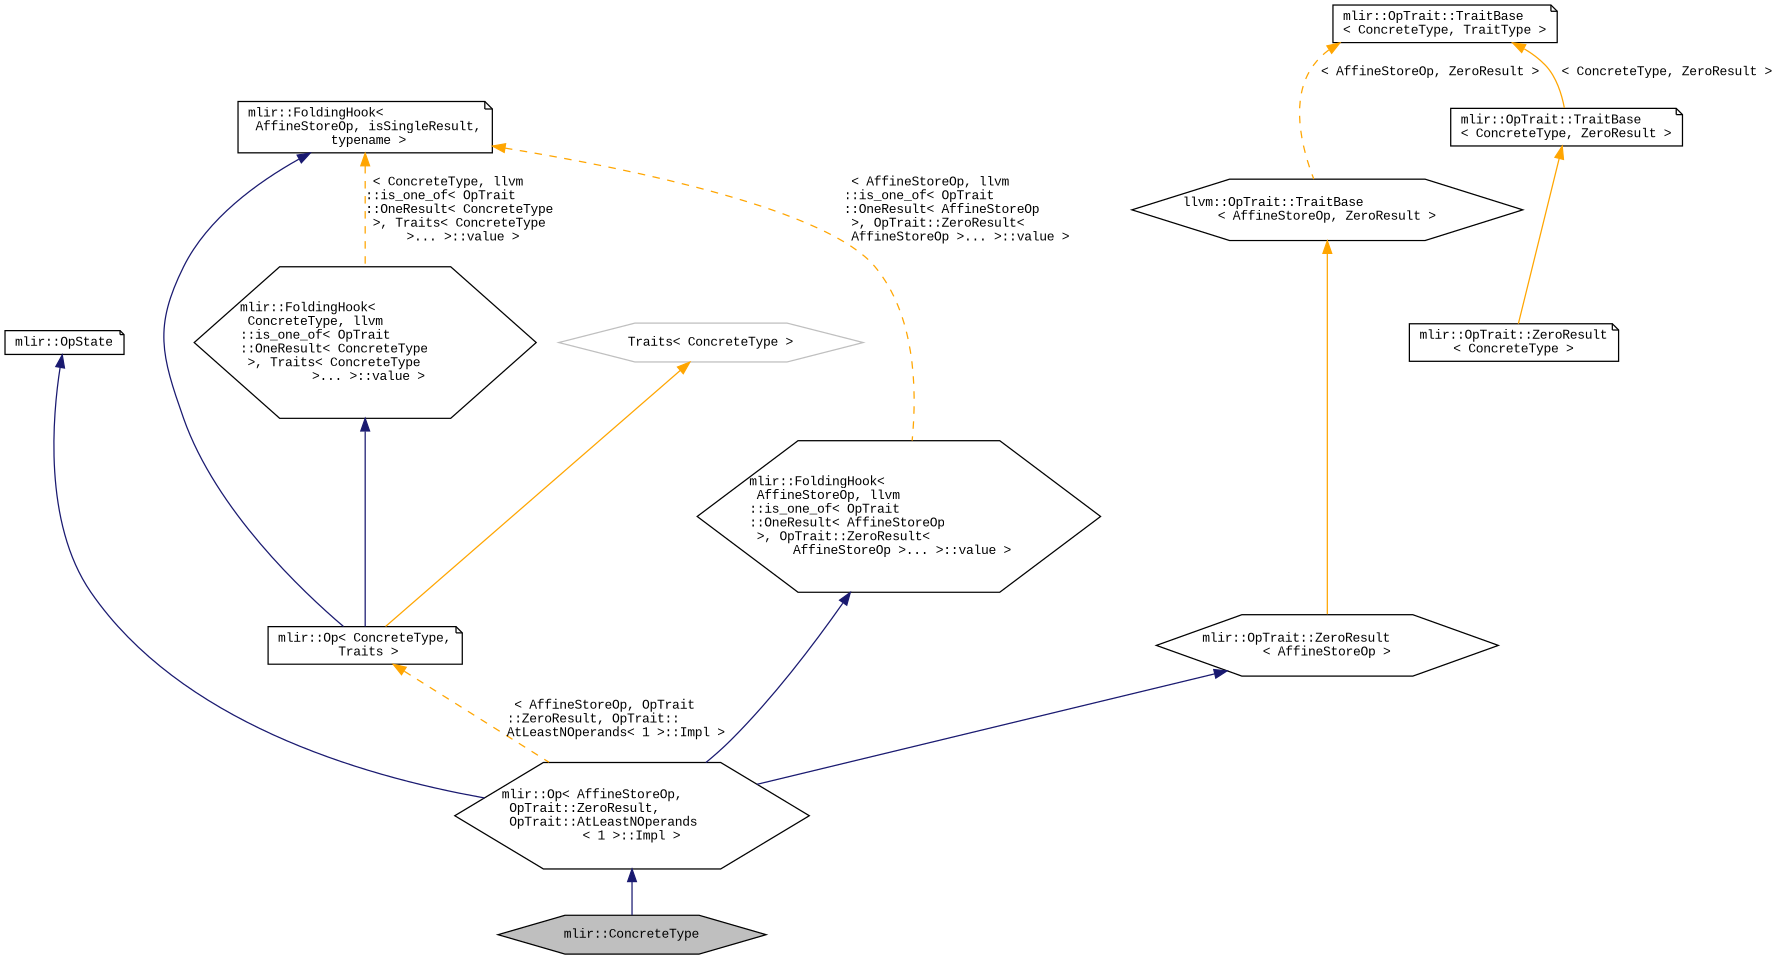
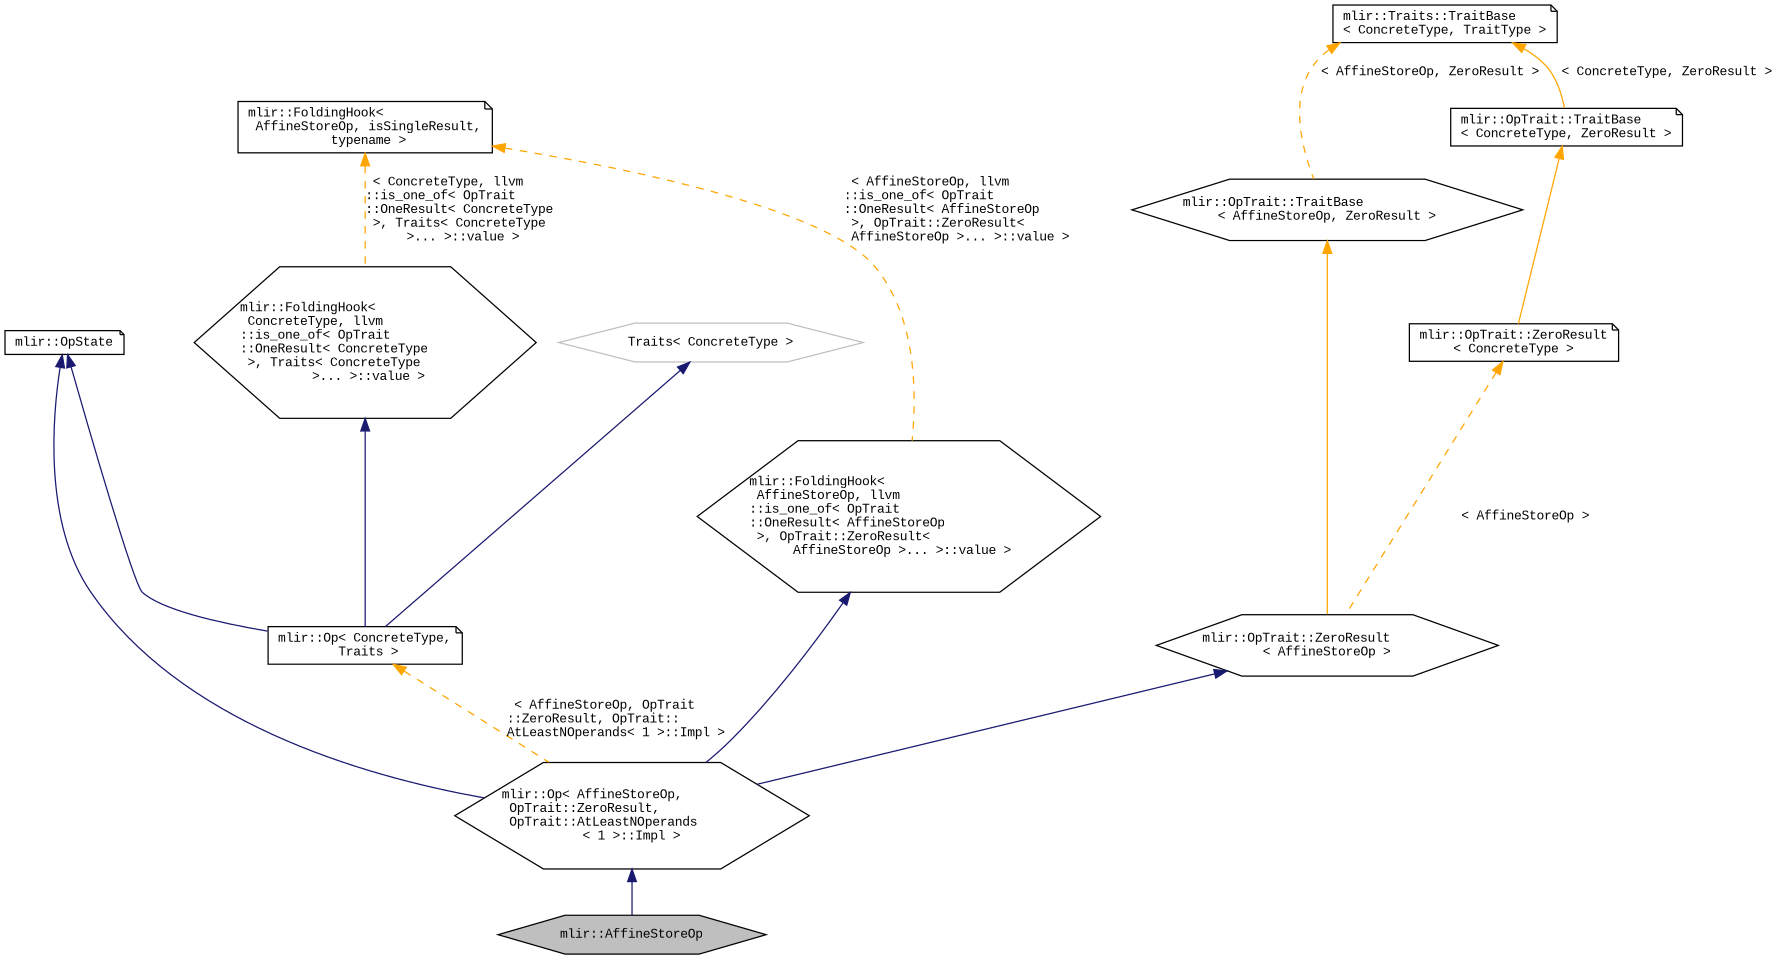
node "mlir::OpTrait::TraitBase < ConcreteType, TraitType >": label "mlir::OpTrait::TraitBase < ConcreteType, TraitType >" -> "mlir::Traits::TraitBase < ConcreteType, TraitType >"
node "llvm::OpTrait::TraitBase < AffineStoreOp, ZeroResult >": label "llvm::OpTrait::TraitBase < AffineStoreOp, ZeroResult >" -> "mlir::OpTrait::TraitBase < AffineStoreOp, ZeroResult >"
edge "mlir::Op< ConcreteType, Traits >" -> "mlir::FoldingHook< AffineStoreOp, isSingleResult, typename >": now "mlir::Op< ConcreteType, Traits >" -> "mlir::OpState"
edge "mlir::OpTrait::ZeroResult < AffineStoreOp >" -> "mlir::OpTrait::ZeroResult < ConcreteType >": added, label "< AffineStoreOp >"
edge "mlir::Op< ConcreteType, Traits >" -> "Traits< ConcreteType >": color orange -> midnightblue
node "mlir::ConcreteType": label "mlir::ConcreteType" -> "mlir::AffineStoreOp"
